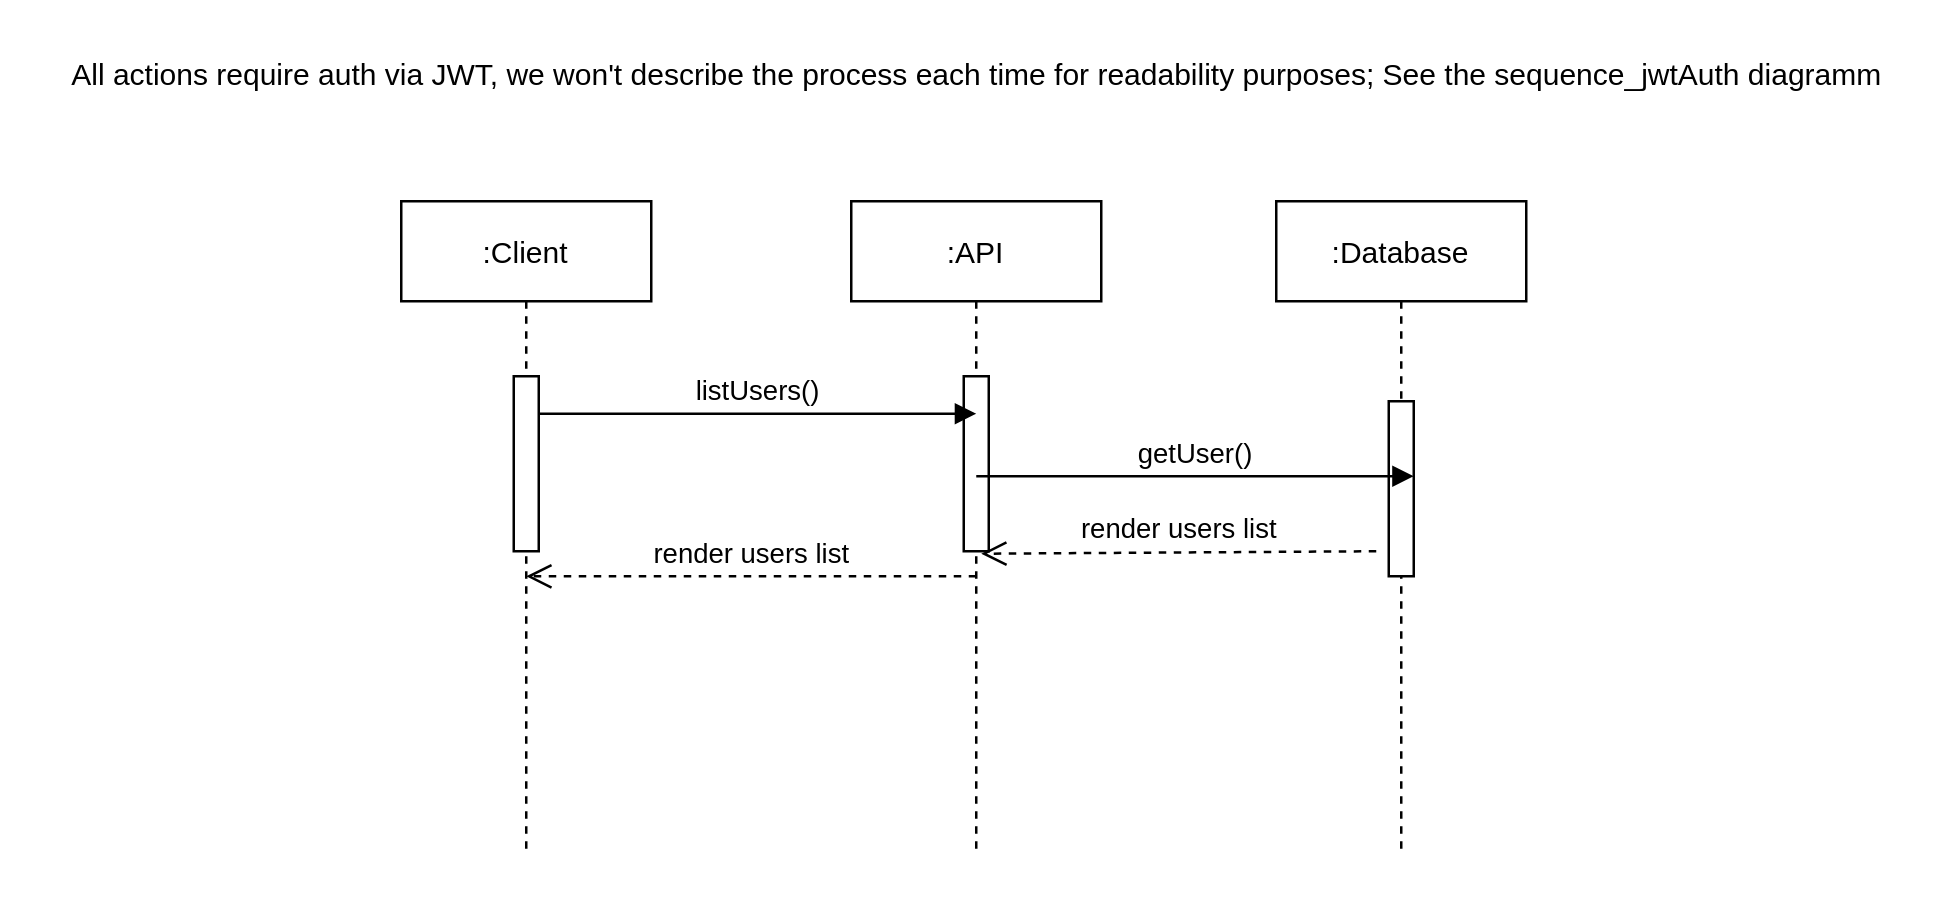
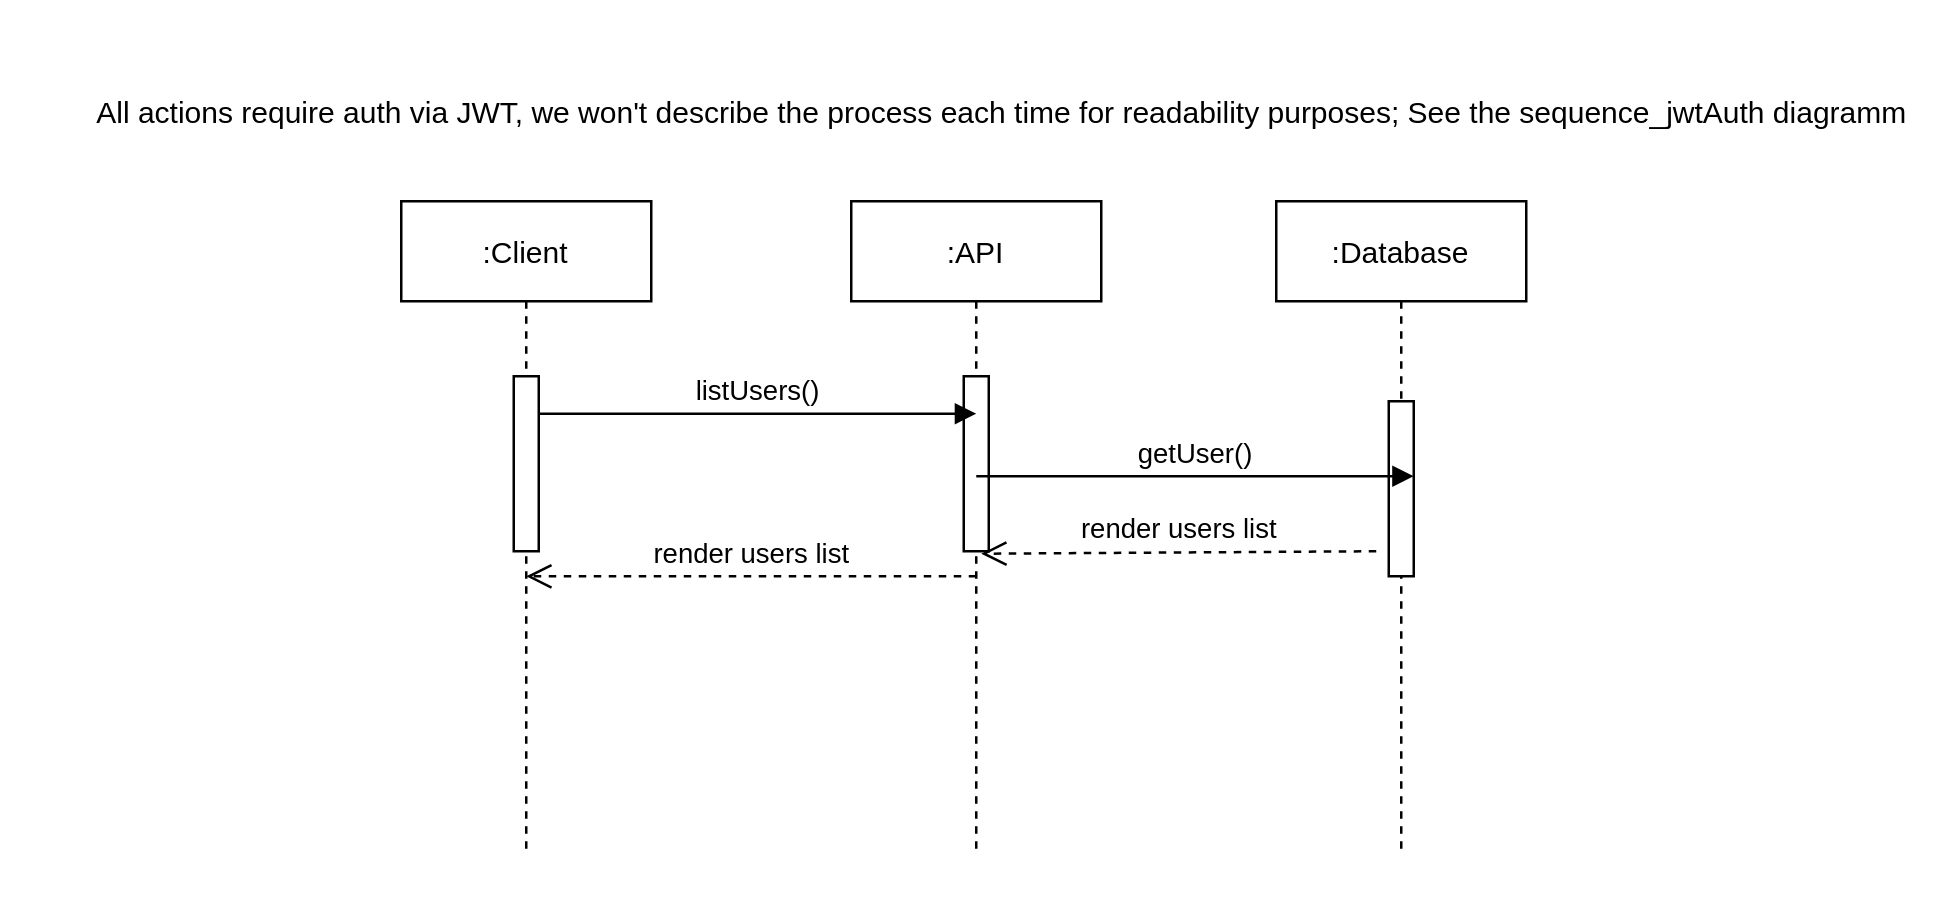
node "All actions require auth via JWT, we won't describe the process each time for readability purposes; See the sequence_jwtAuth diagramm": moved (976, 76) -> (1001, 114)
